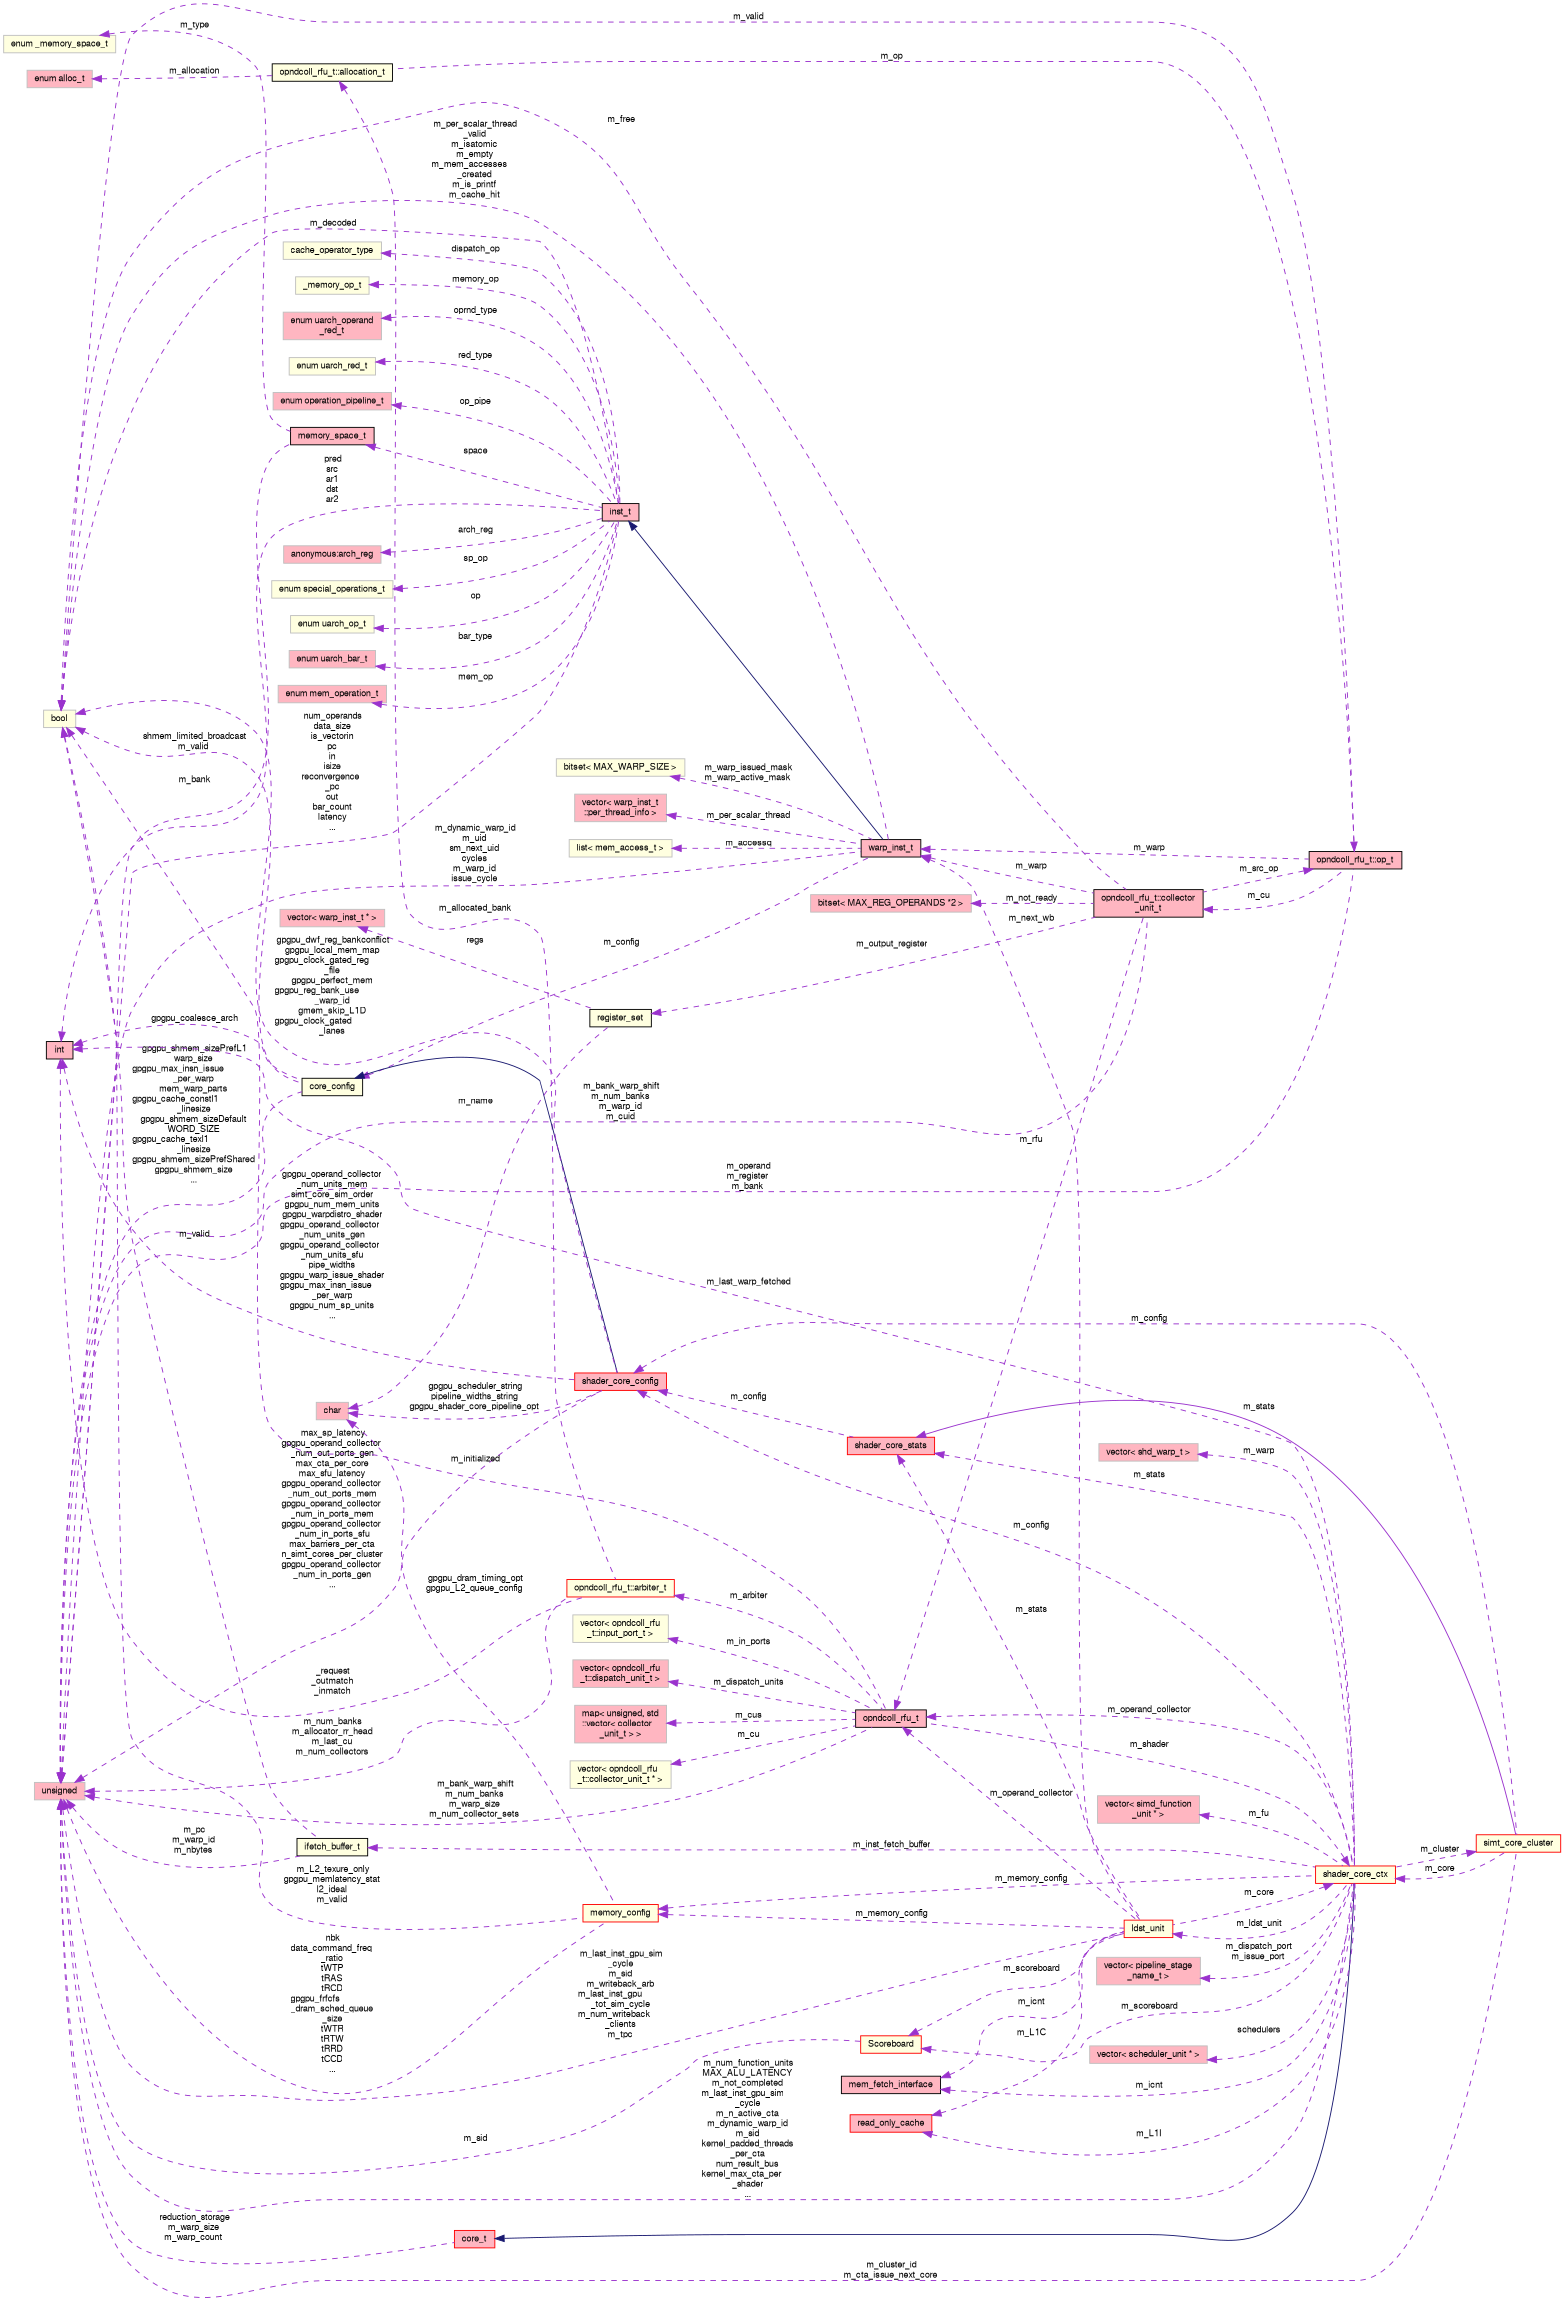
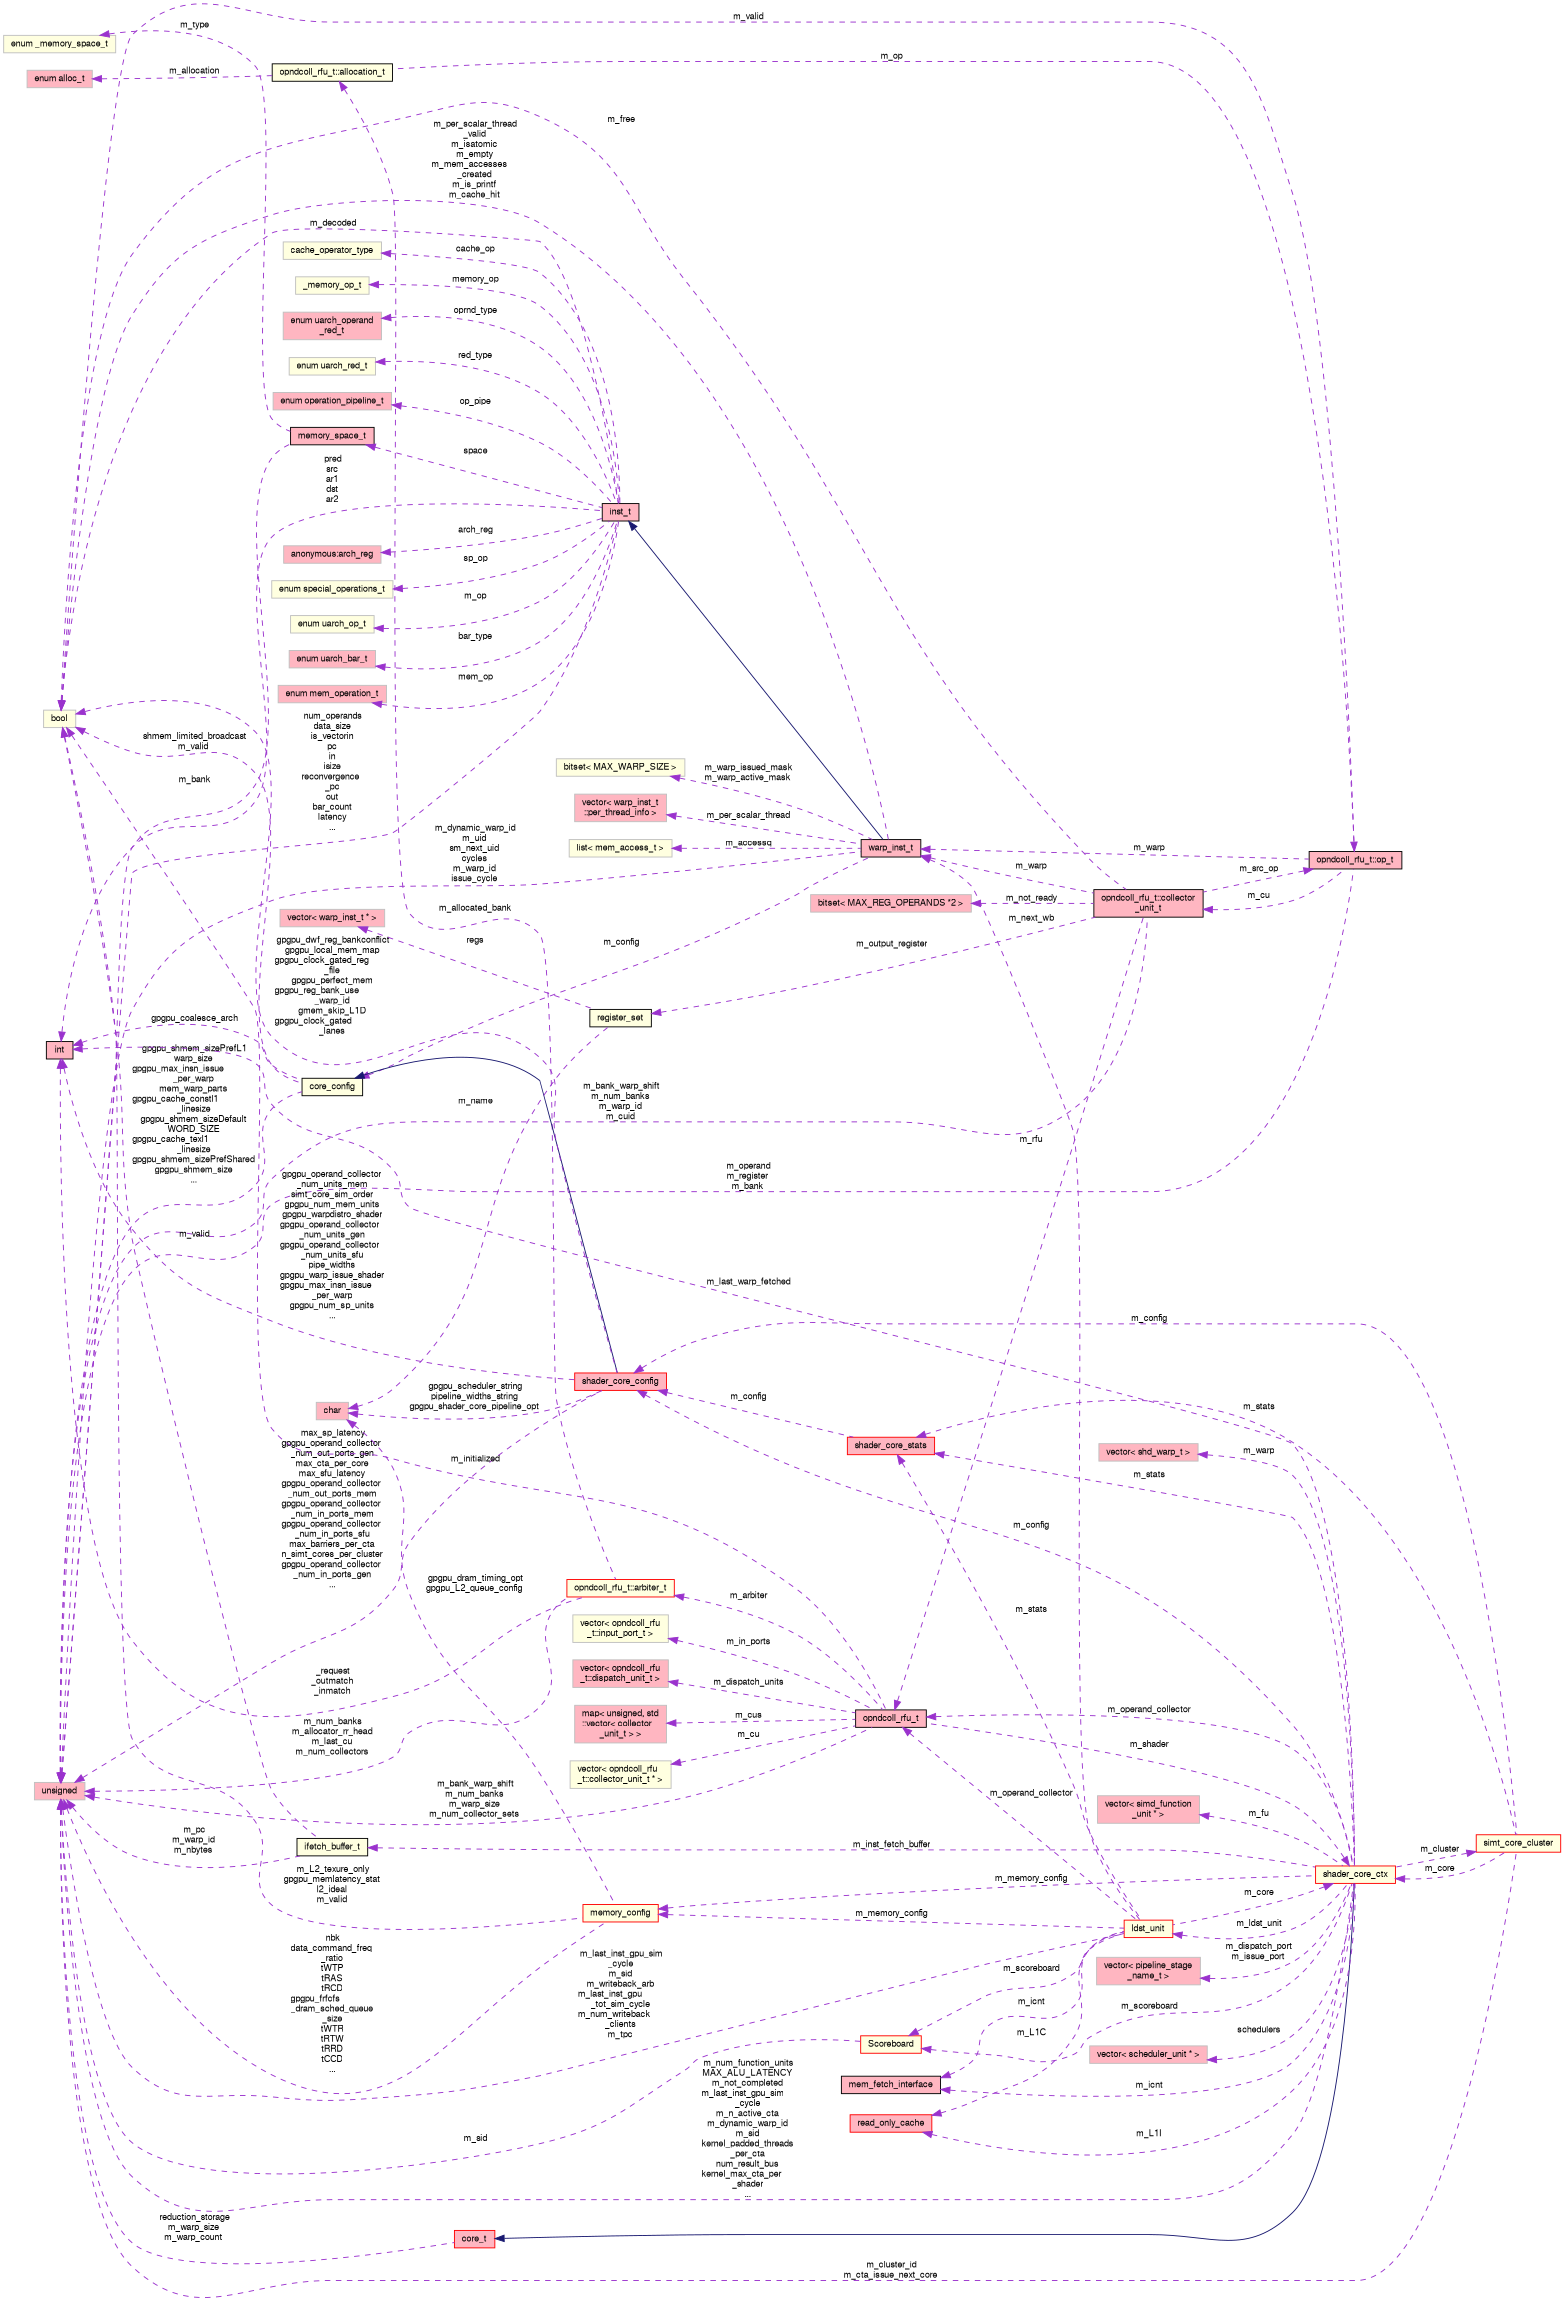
edge "inst_t" -> "cache_operator_type": label " dispatch_op" -> " cache_op"
edge "inst_t" -> "enum uarch_op_t": label " op" -> " m_op"
edge "simt_core_cluster" -> "shader_core_stats": style solid -> dashed
